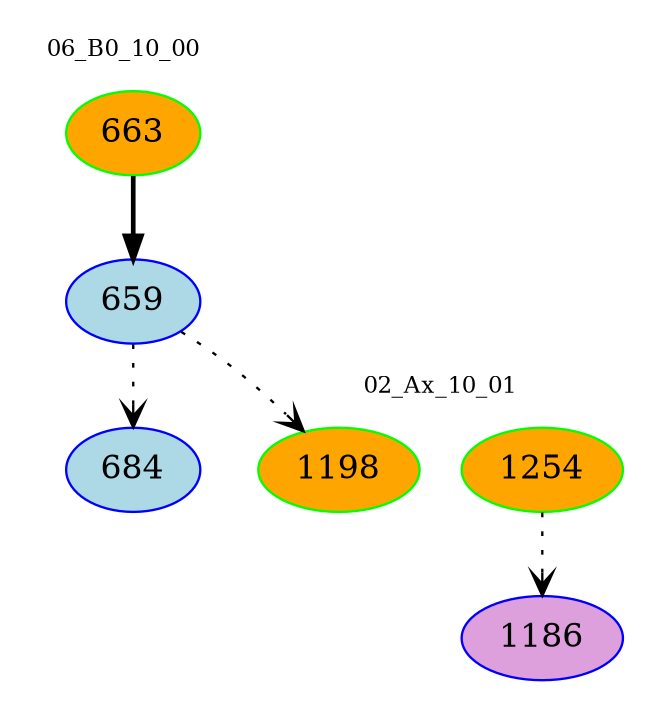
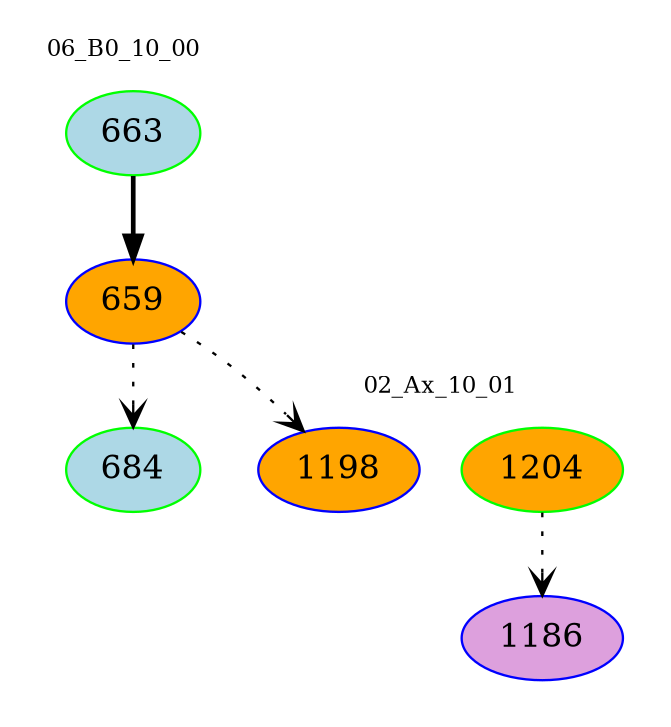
node "663": fillcolor orange -> lightblue
node "659": fillcolor lightblue -> orange
node "684": color blue -> green
node "1198": color green -> blue
node "1254": label "1254" -> "1204"
